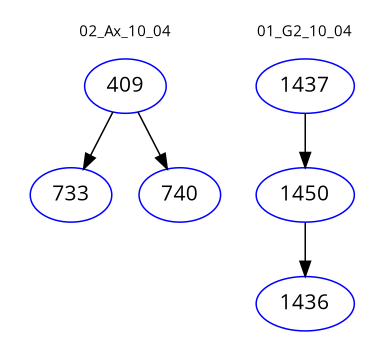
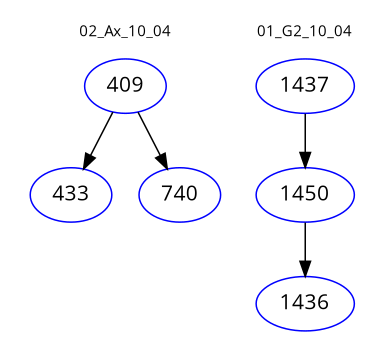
node "733": label "733" -> "433"
